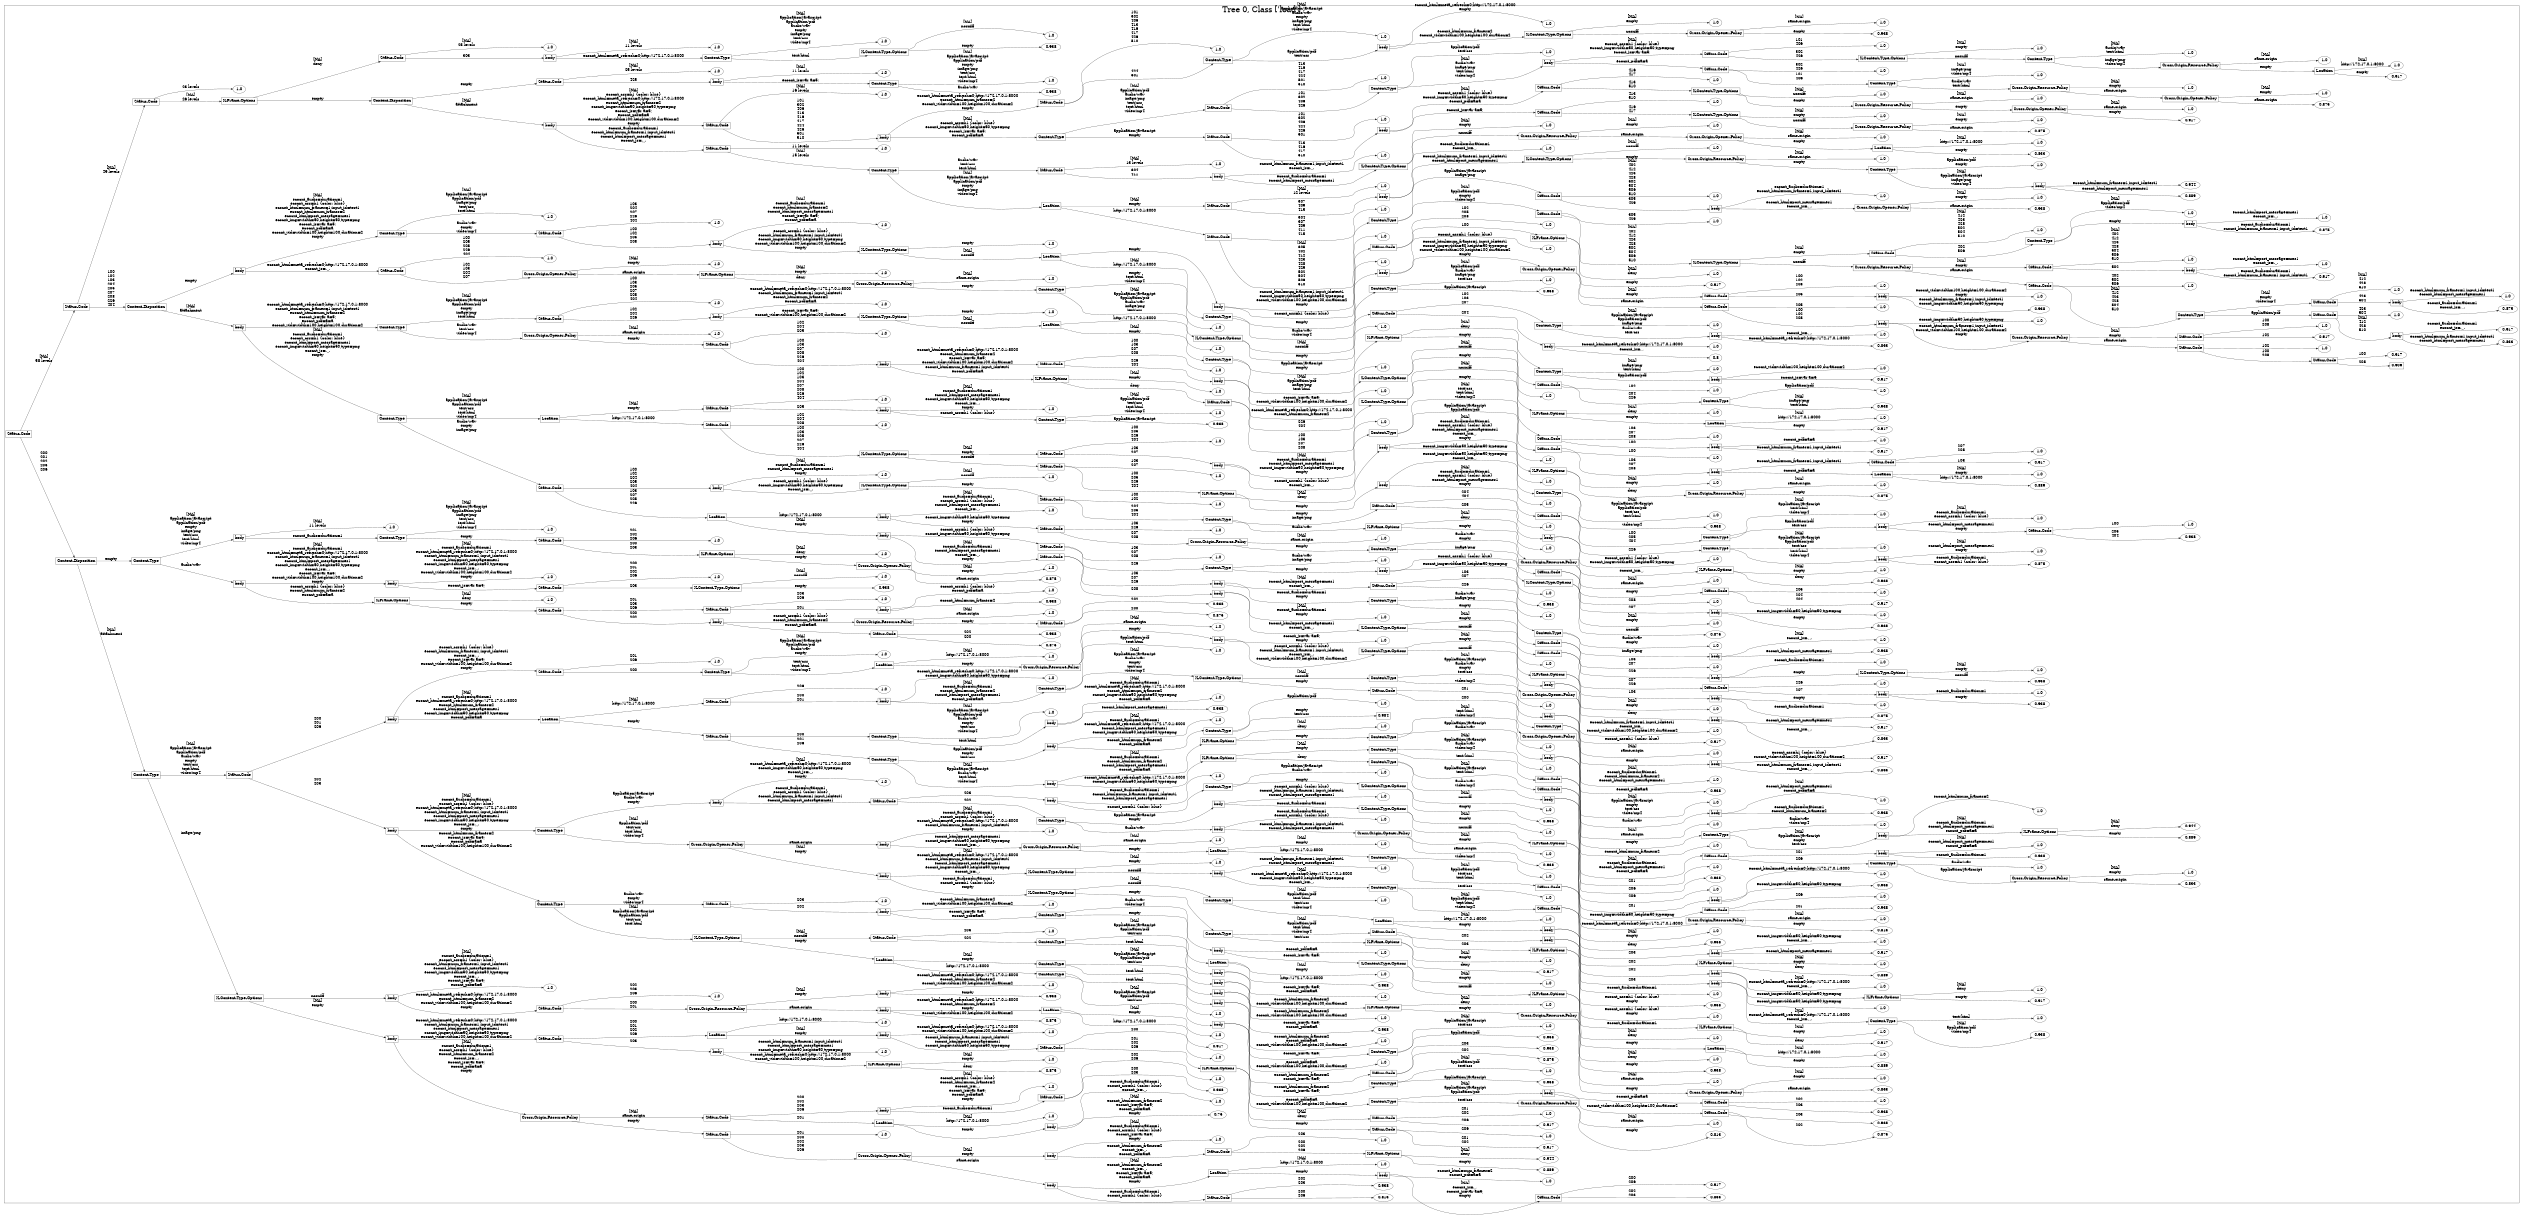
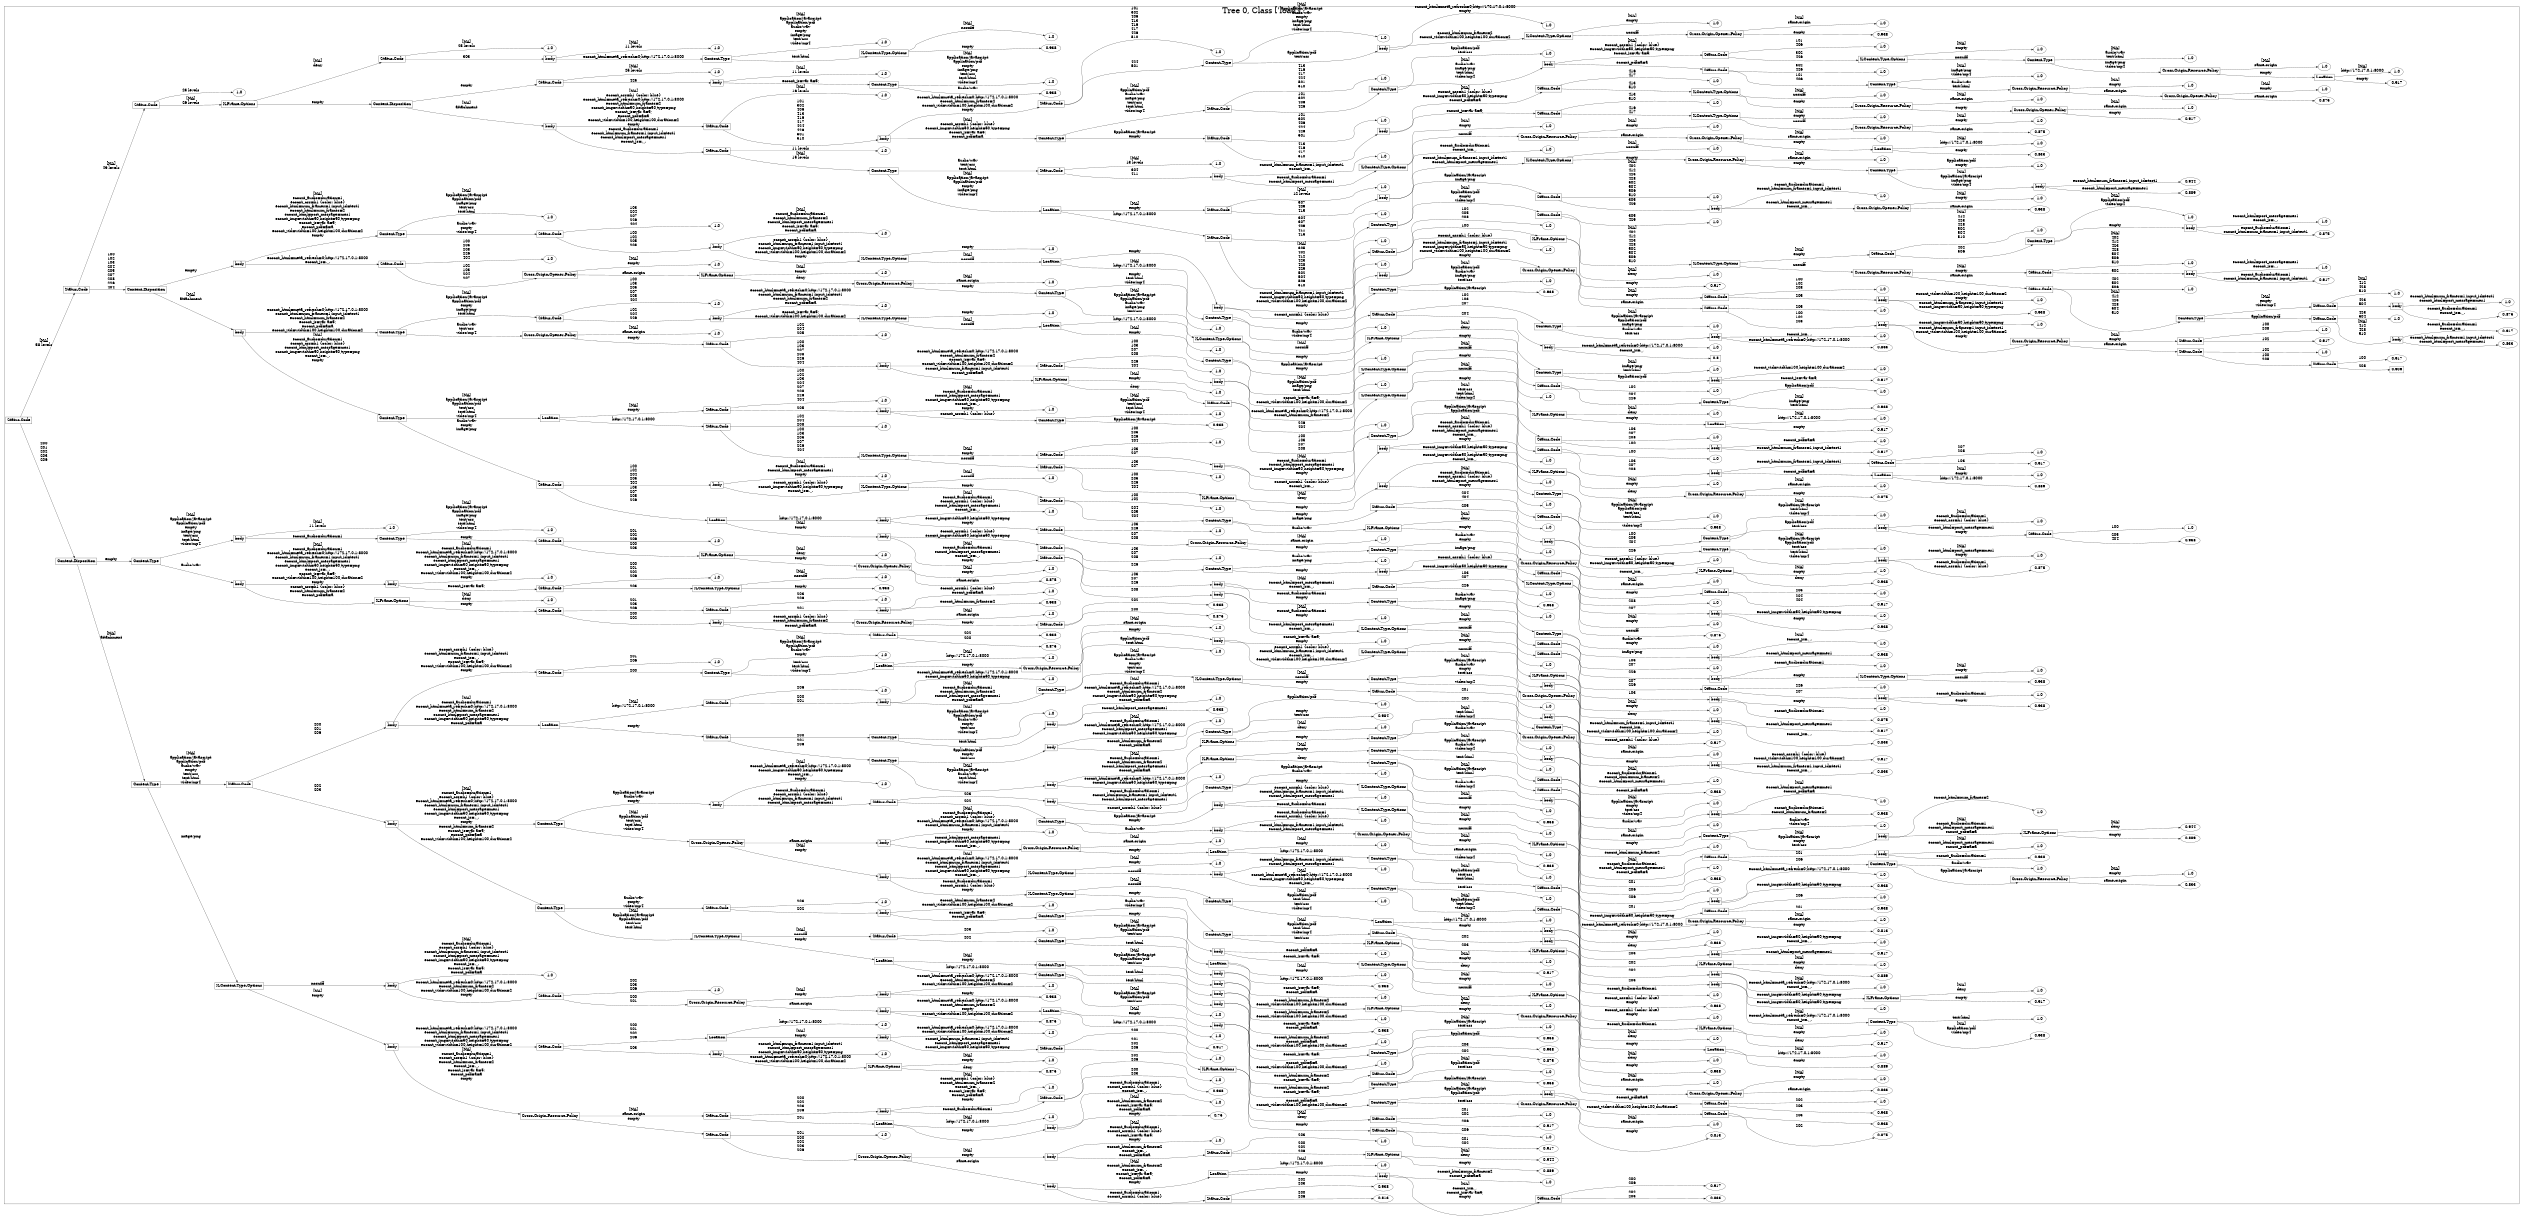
node "0.8": shape ellipse -> box
node "0.984": shape box -> ellipse
